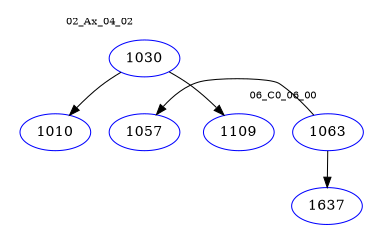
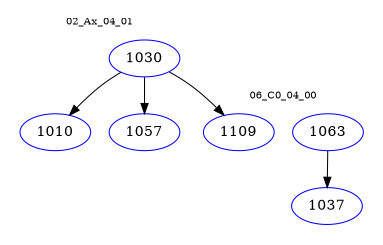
cluster "02_Ax_04_02": label "02_Ax_04_02" -> "02_Ax_04_01"
edge "1063" -> "1057": now "1030" -> "1057"
cluster "06_C0_06_00": label "06_C0_06_00" -> "06_C0_04_00"
node "1637": label "1637" -> "1037"
